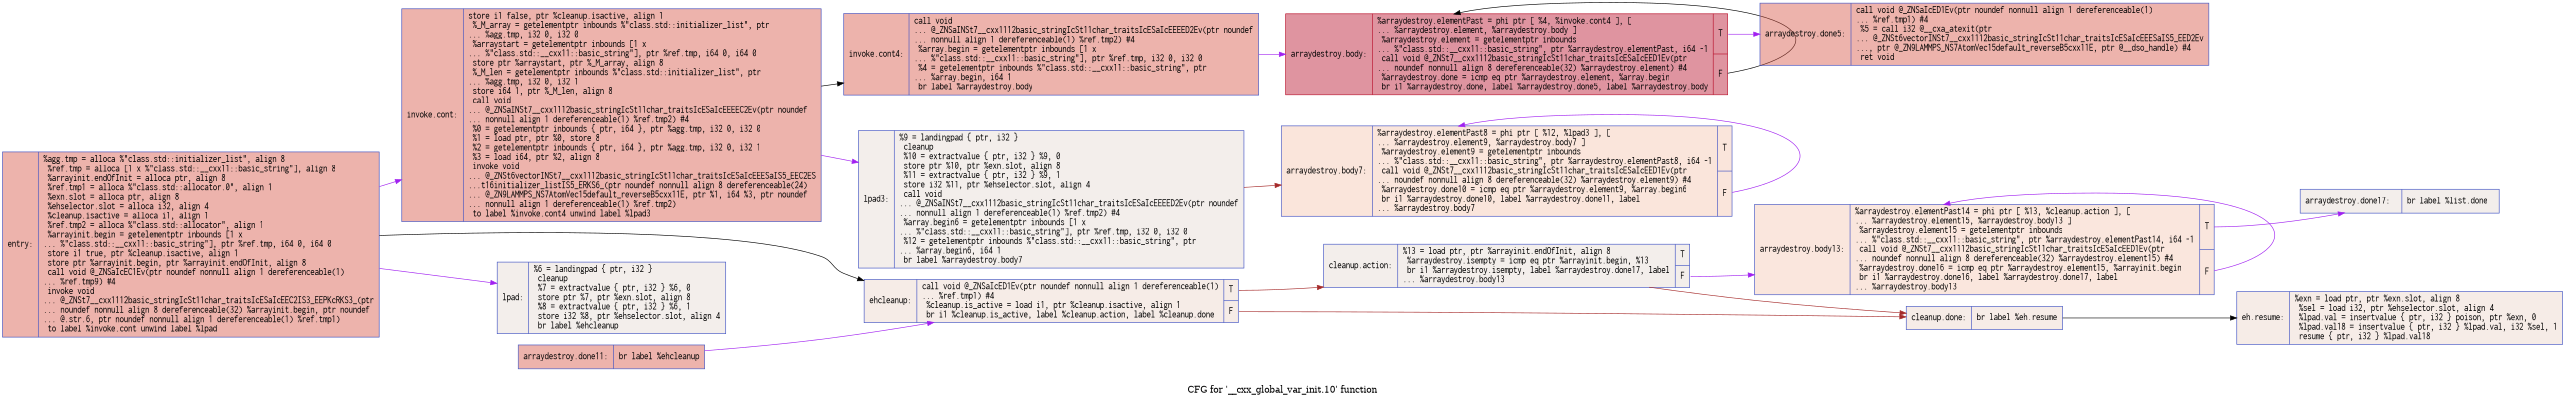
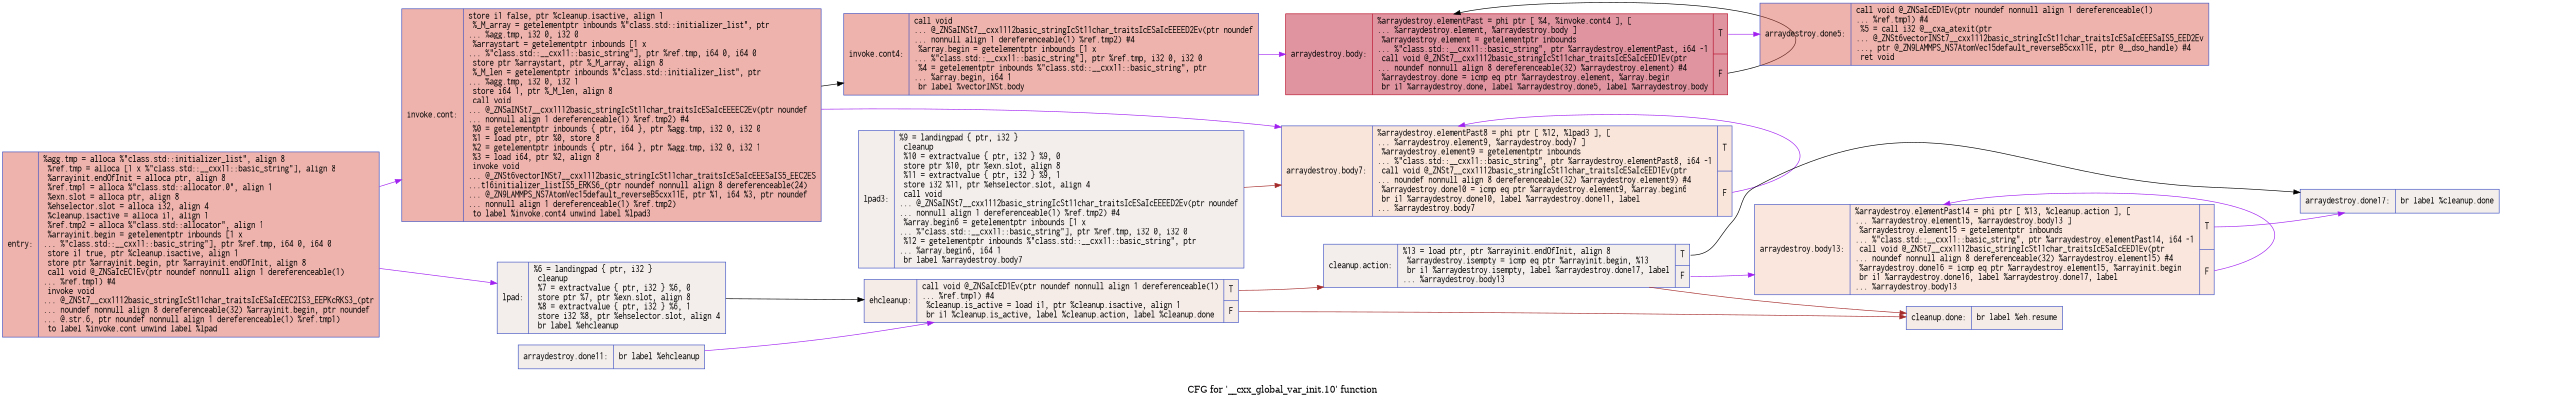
node "invoke.cont4:": text "br label %arraydestroy.body" -> "br label %vectorINSt.body"
edge "cleanup.action:" -> "arraydestroy.done17:": added
edge "invoke.cont:" -> "lpad3:": now "invoke.cont:" -> "arraydestroy.body7:"
node "arraydestroy.done17:": text "br label %list.done" -> "br label %cleanup.done"
edge "entry:" -> "ehcleanup:": now "lpad:" -> "ehcleanup:"
node "entry:": text "... %ref.tmp9) #4" -> "... %ref.tmp1) #4"
node "eh.resume:": removed
node "arraydestroy.done11:": fillcolor #d6524470 -> #e5d8d170
